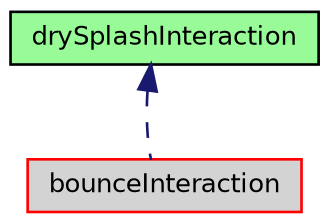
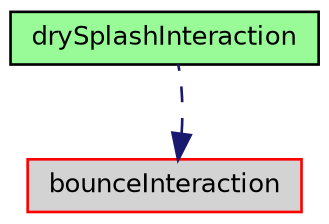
edge "bounceInteraction" -> "drySplashInteraction": reversed
